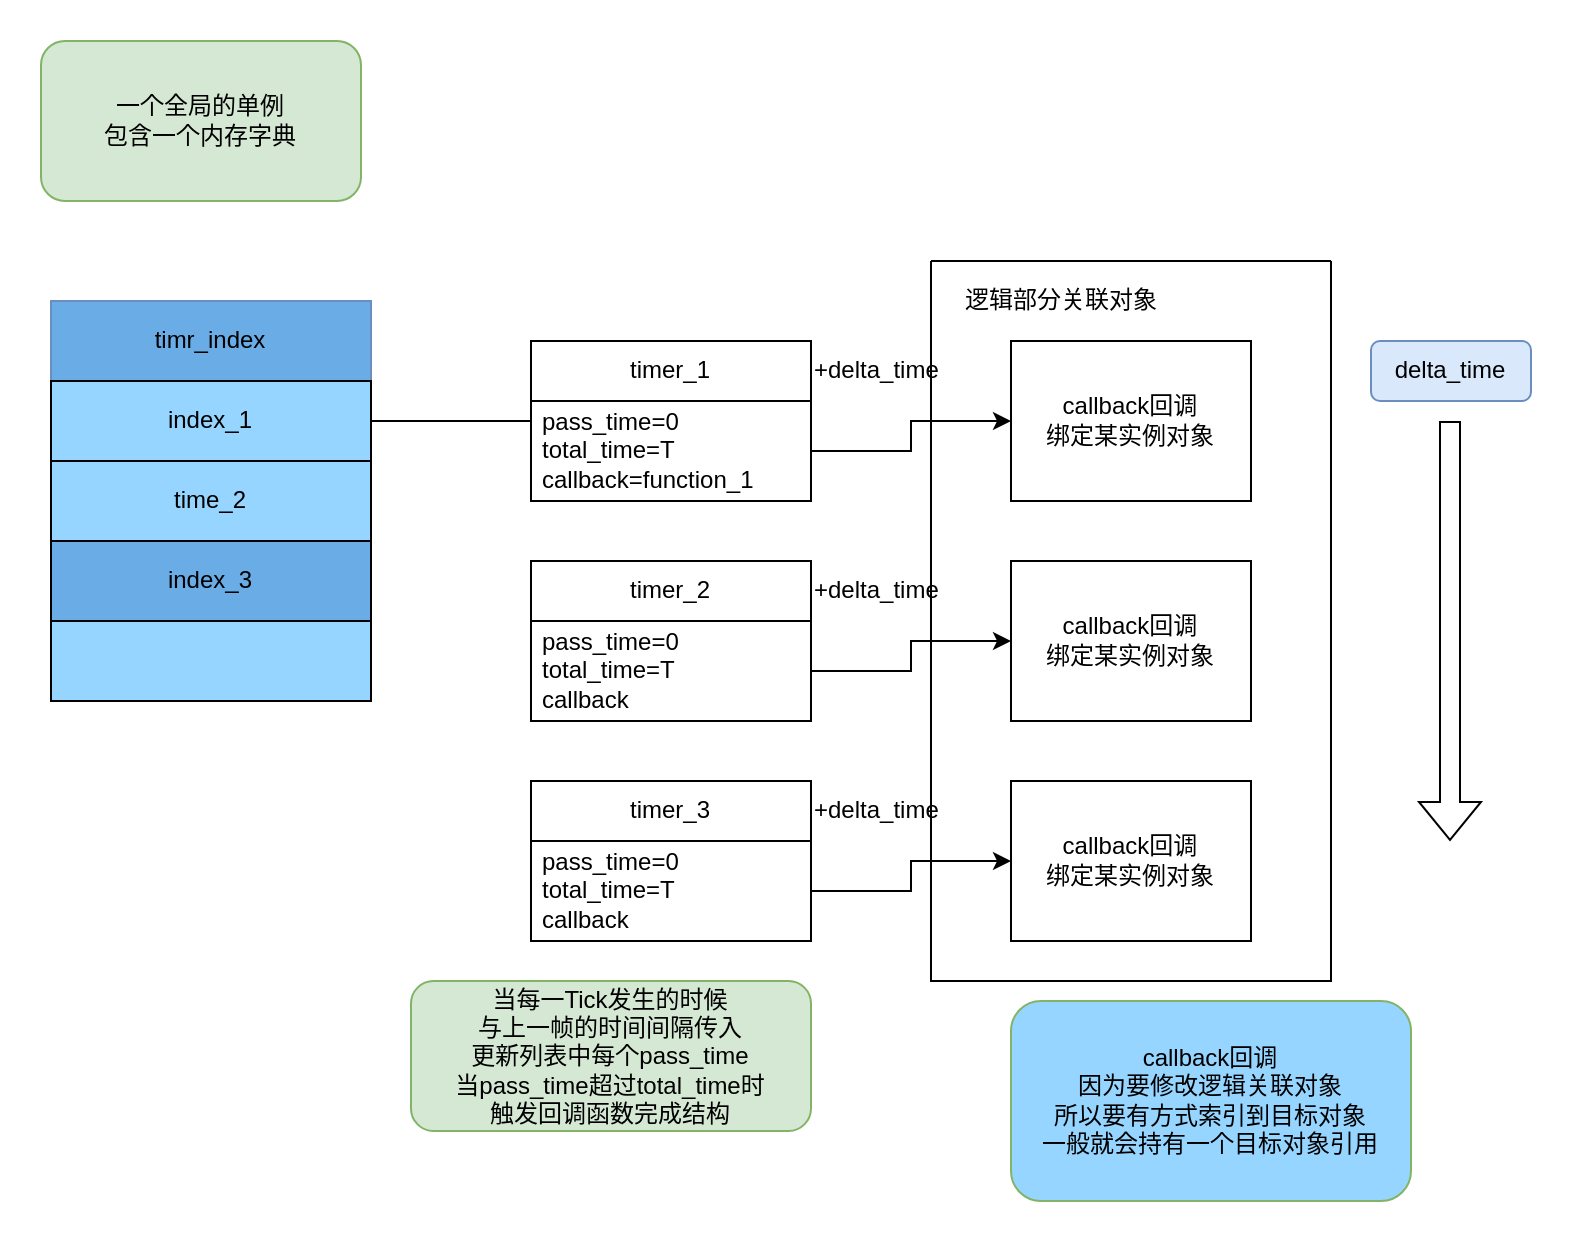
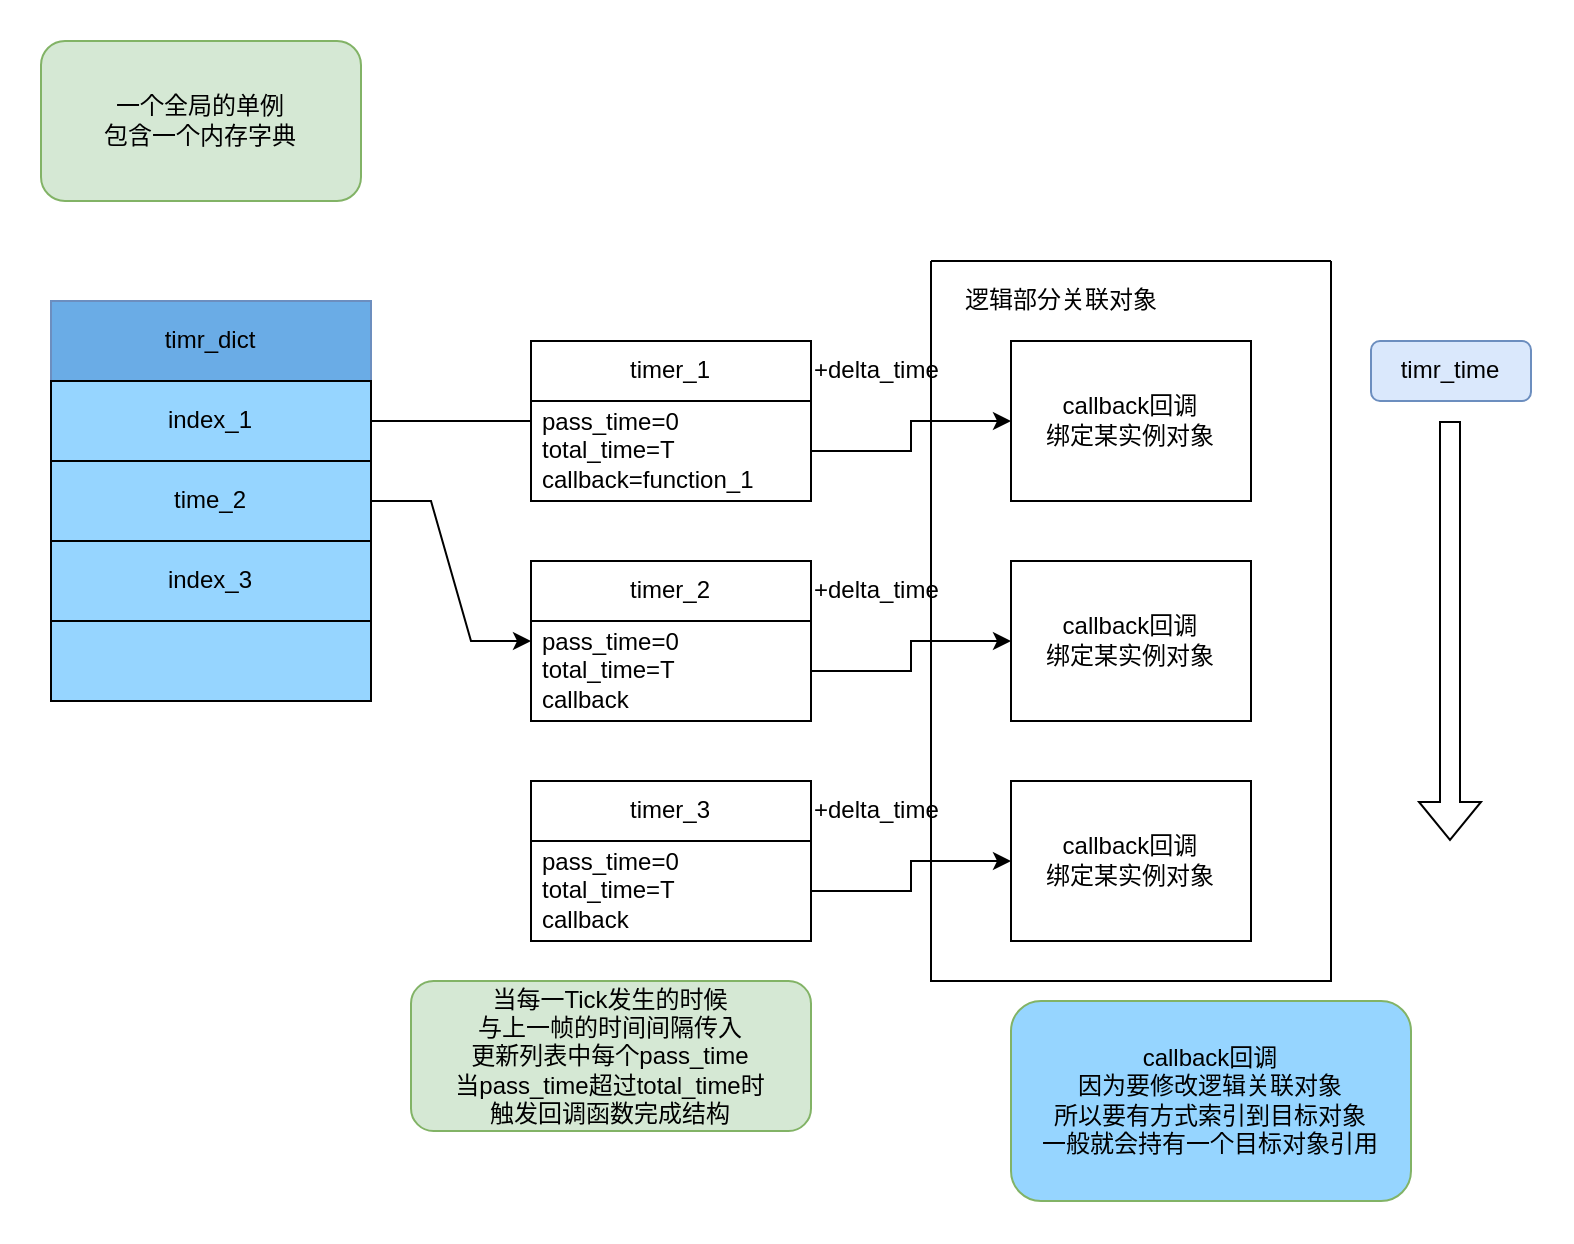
node "timr_index": label "timr_index" -> "timr_dict"
node "delta_time": label "delta_time" -> "timr_time"
edge "time_2" -> "timer_2": added
node "index_3": fillcolor #6aace6 -> #96d5ff
